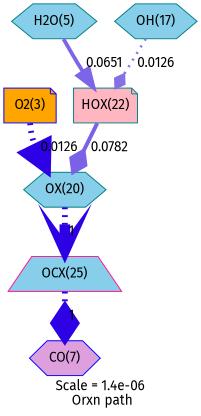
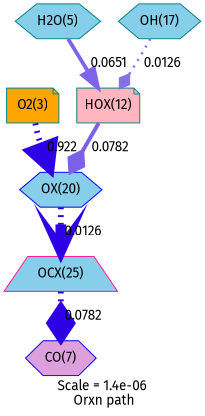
node "O2(3)": color blue -> teal
node "HOX(22)": label "HOX(22)" -> "HOX(12)"
edge "O2(3)" -> "OX(20)": label " 0.0126" -> " 0.922"
node "OX(20)": color teal -> blue
edge "OX(20)" -> "OCX(25)": label " 1" -> " 0.0126"
edge "OCX(25)" -> "CO(7)": label " 1" -> " 0.0782"
